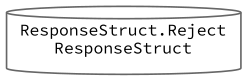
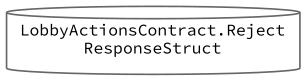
node "ResponseStruct.Reject ResponseStruct": label "ResponseStruct.Reject ResponseStruct" -> "LobbyActionsContract.Reject ResponseStruct"
